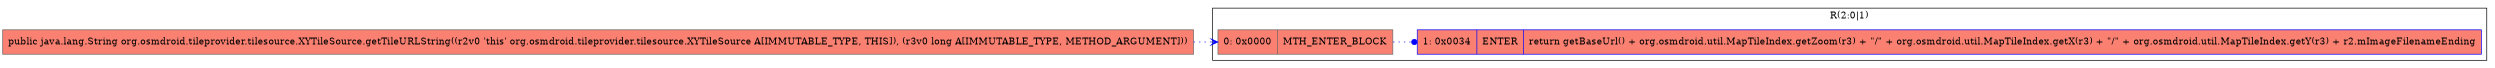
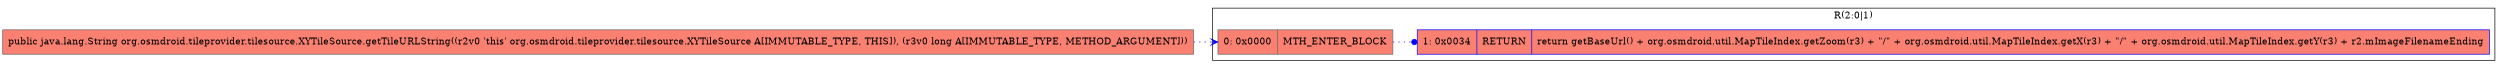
node "1: 0x0034": text "ENTER" -> "RETURN"
